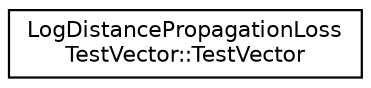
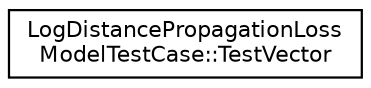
node "LogDistancePropagationLoss TestVector::TestVector": label "LogDistancePropagationLoss TestVector::TestVector" -> "LogDistancePropagationLoss ModelTestCase::TestVector"
